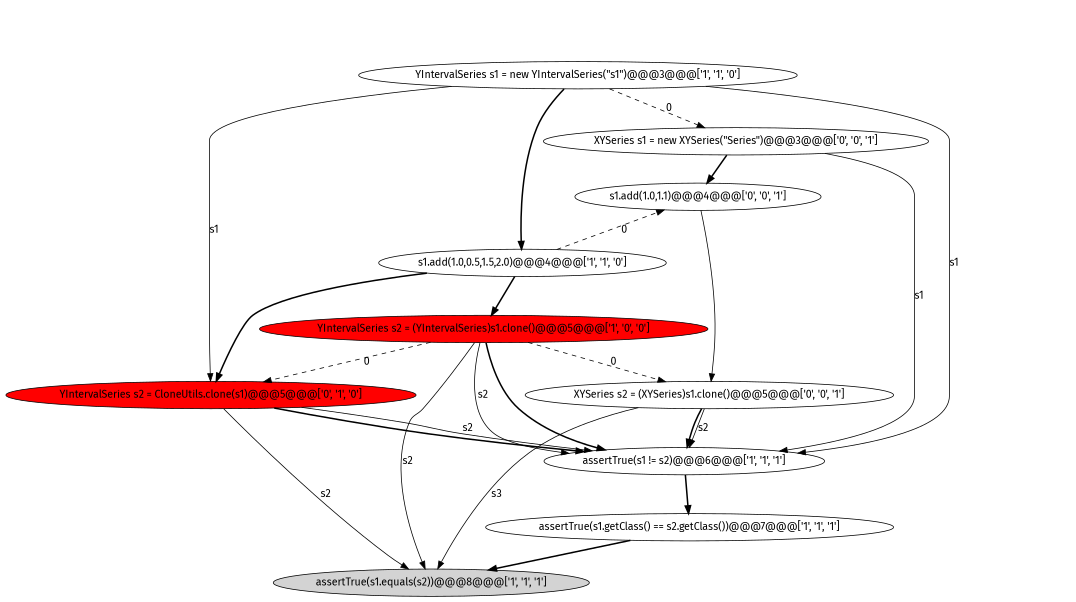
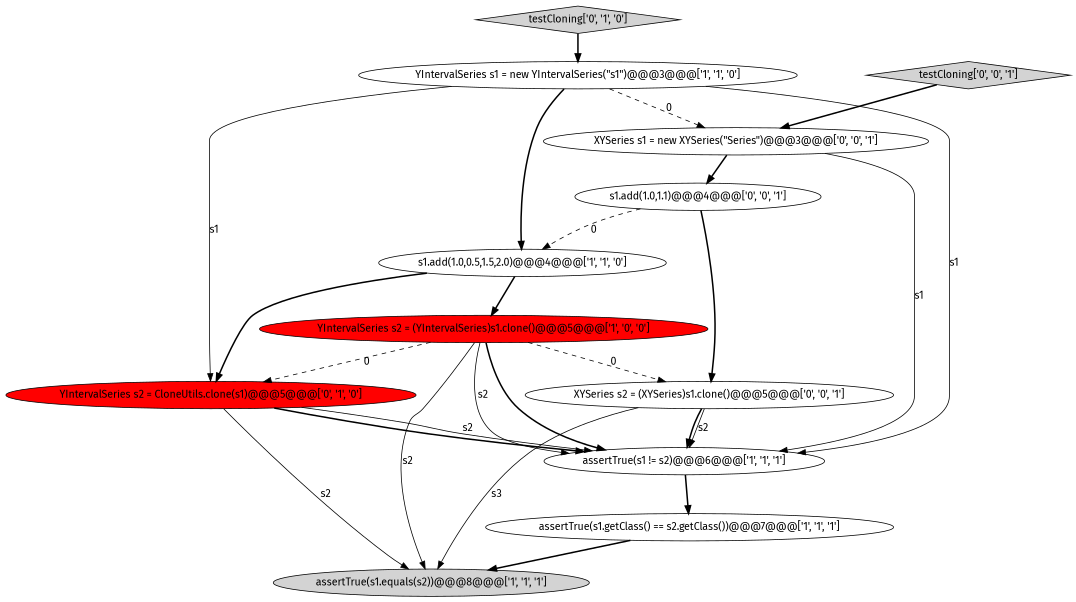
node "testCloning['0', '1', '0']": added
node "testCloning['0', '0', '1']": added
edge "s1.add(1.0,0.5,1.5,2.0)@@@4@@@['1', '1', '0']" -> "s1.add(1.0,1.1)@@@4@@@['0', '0', '1']": reversed
edge "s1.add(1.0,1.1)@@@4@@@['0', '0', '1']" -> "XYSeries s2 = (XYSeries)s1.clone()@@@5@@@['0', '0', '1']": style solid -> bold
